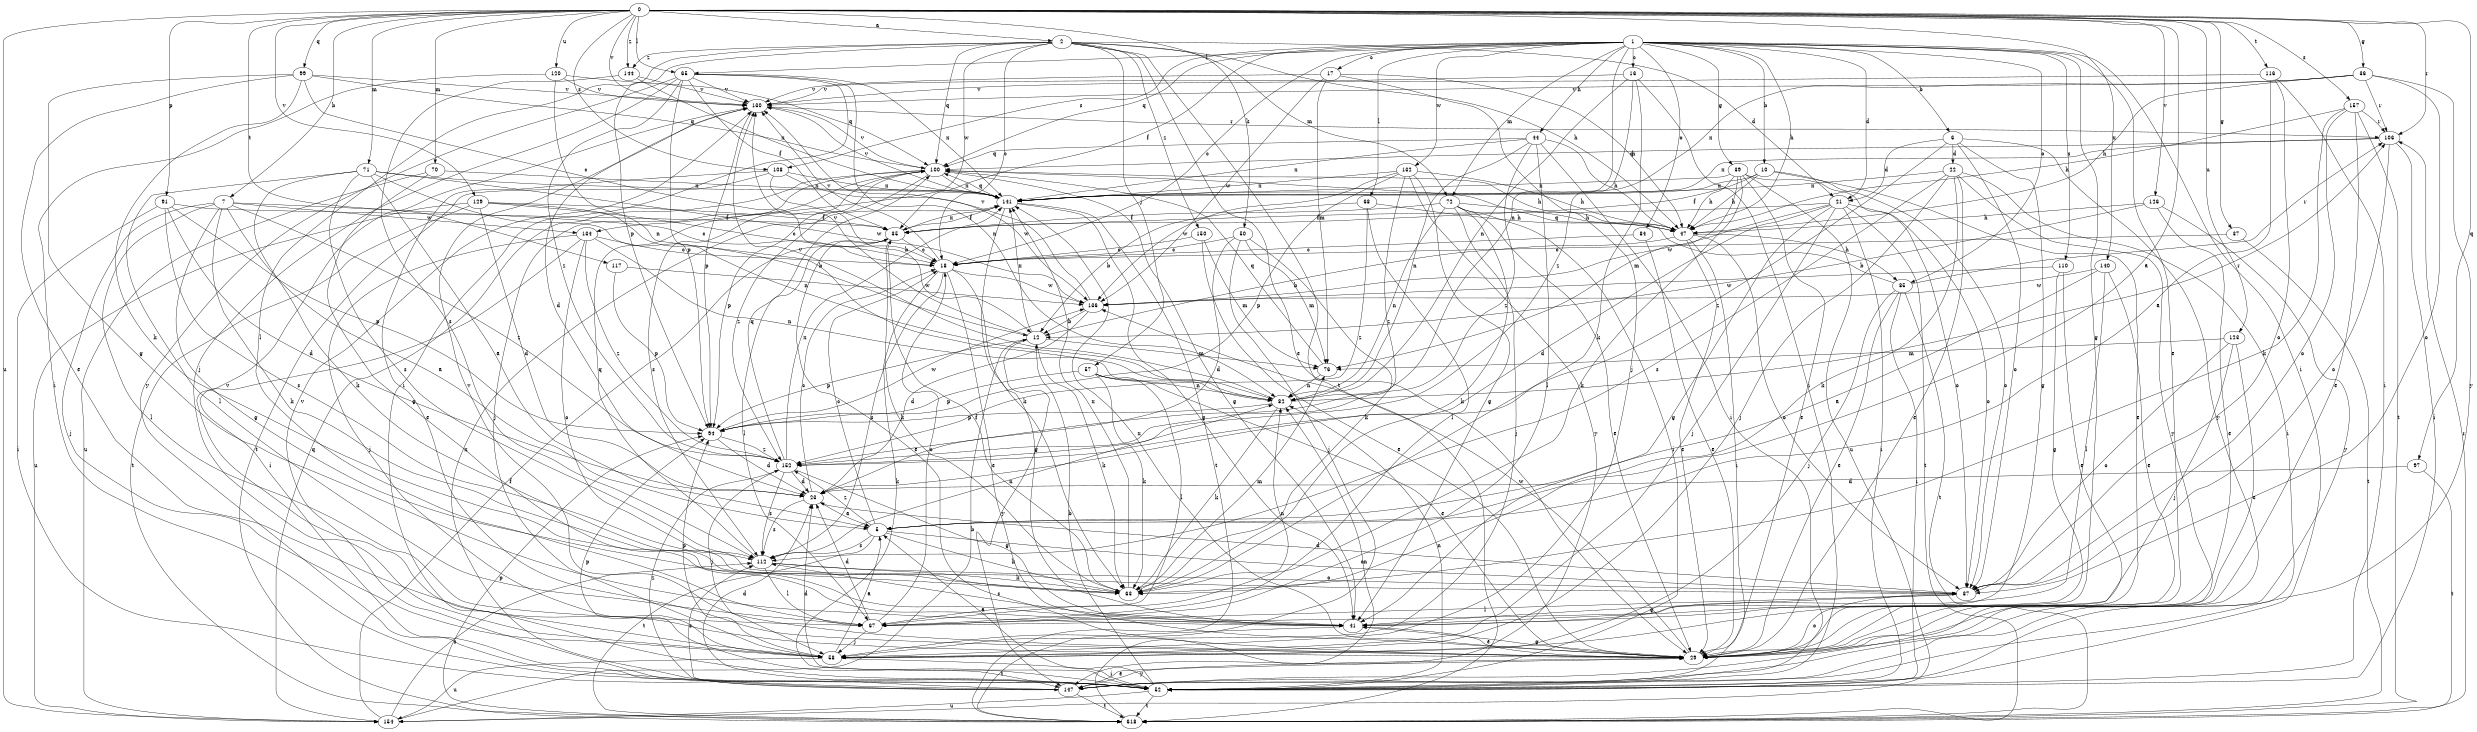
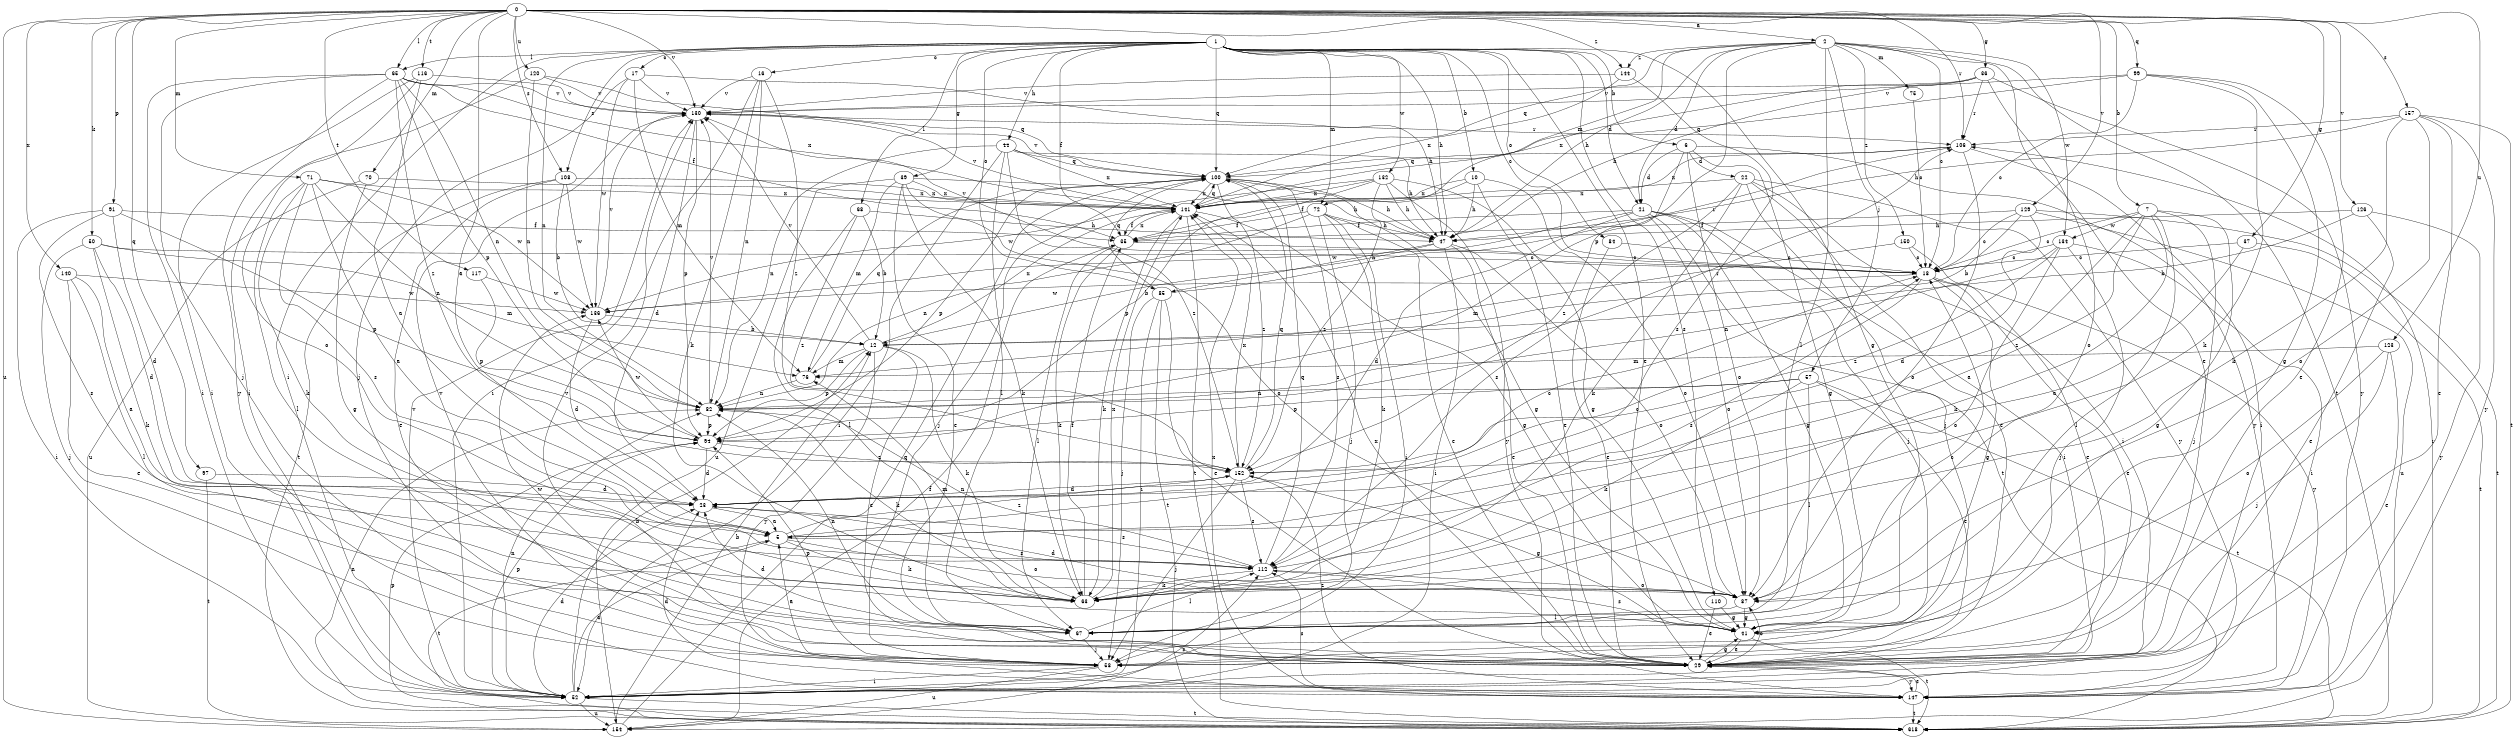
node "75": added
edge "110" -> "136": removed, label "w"
edge "18" -> "147": label "k" -> "y"
edge "37" -> "5": added, label "a"
edge "157" -> "147": added, label "y"
edge "57" -> "618": added, label "t"
edge "35" -> "29": now "12" -> "29"
edge "112" -> "67": reversed
